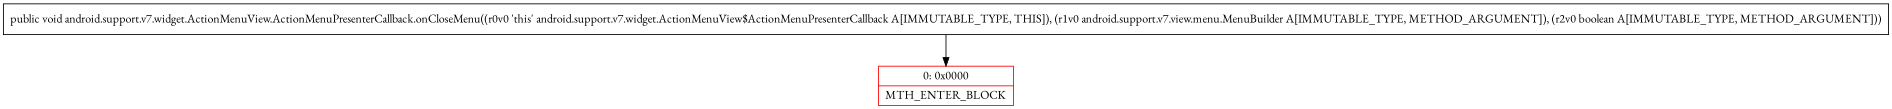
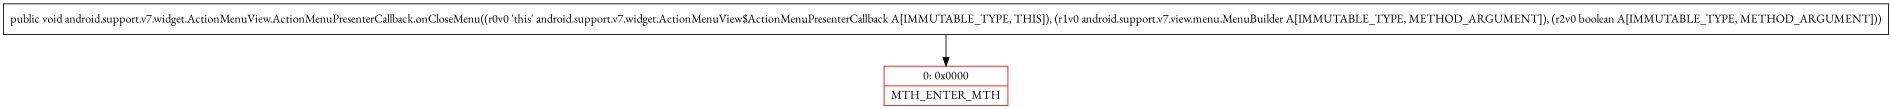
node "0: 0x0000": text "MTH_ENTER_BLOCK" -> "MTH_ENTER_MTH"
